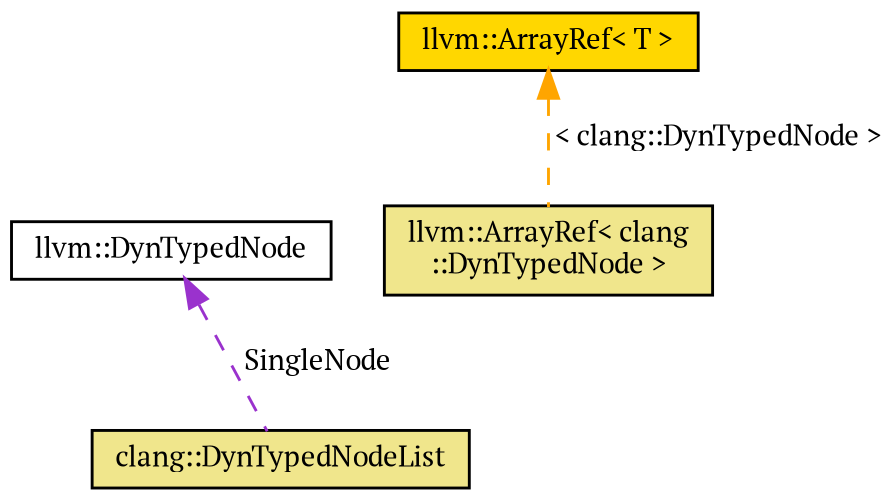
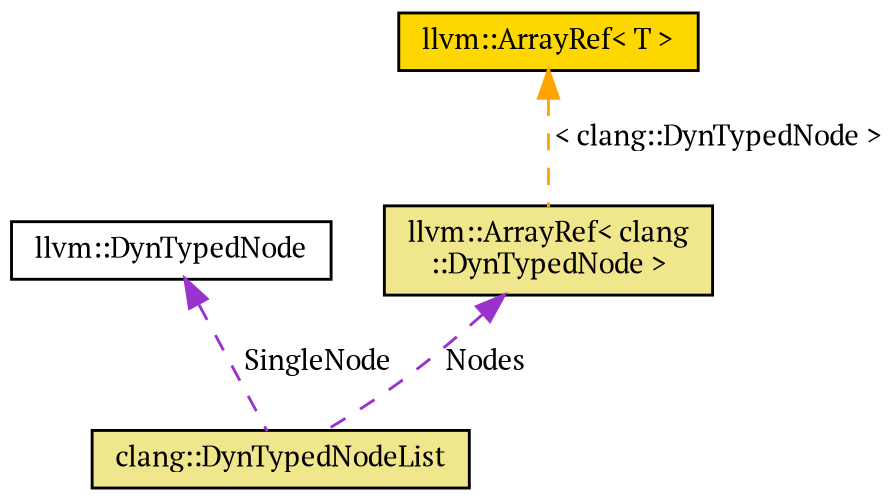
edge "clang::DynTypedNodeList" -> "llvm::ArrayRef< clang ::DynTypedNode >": added, label "Nodes"
